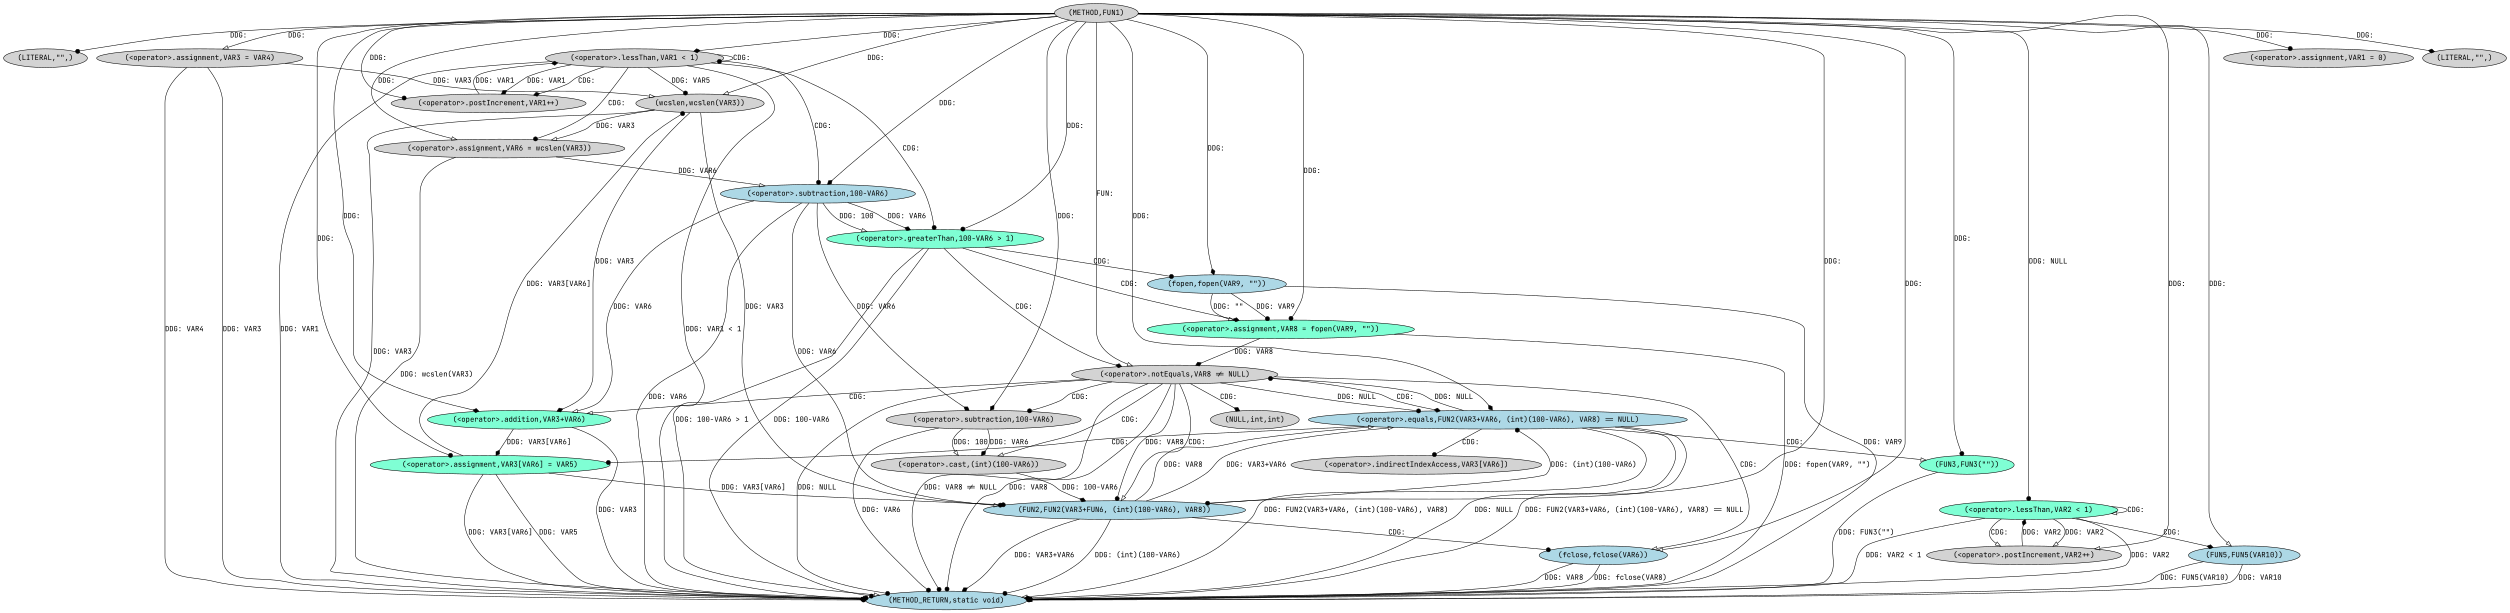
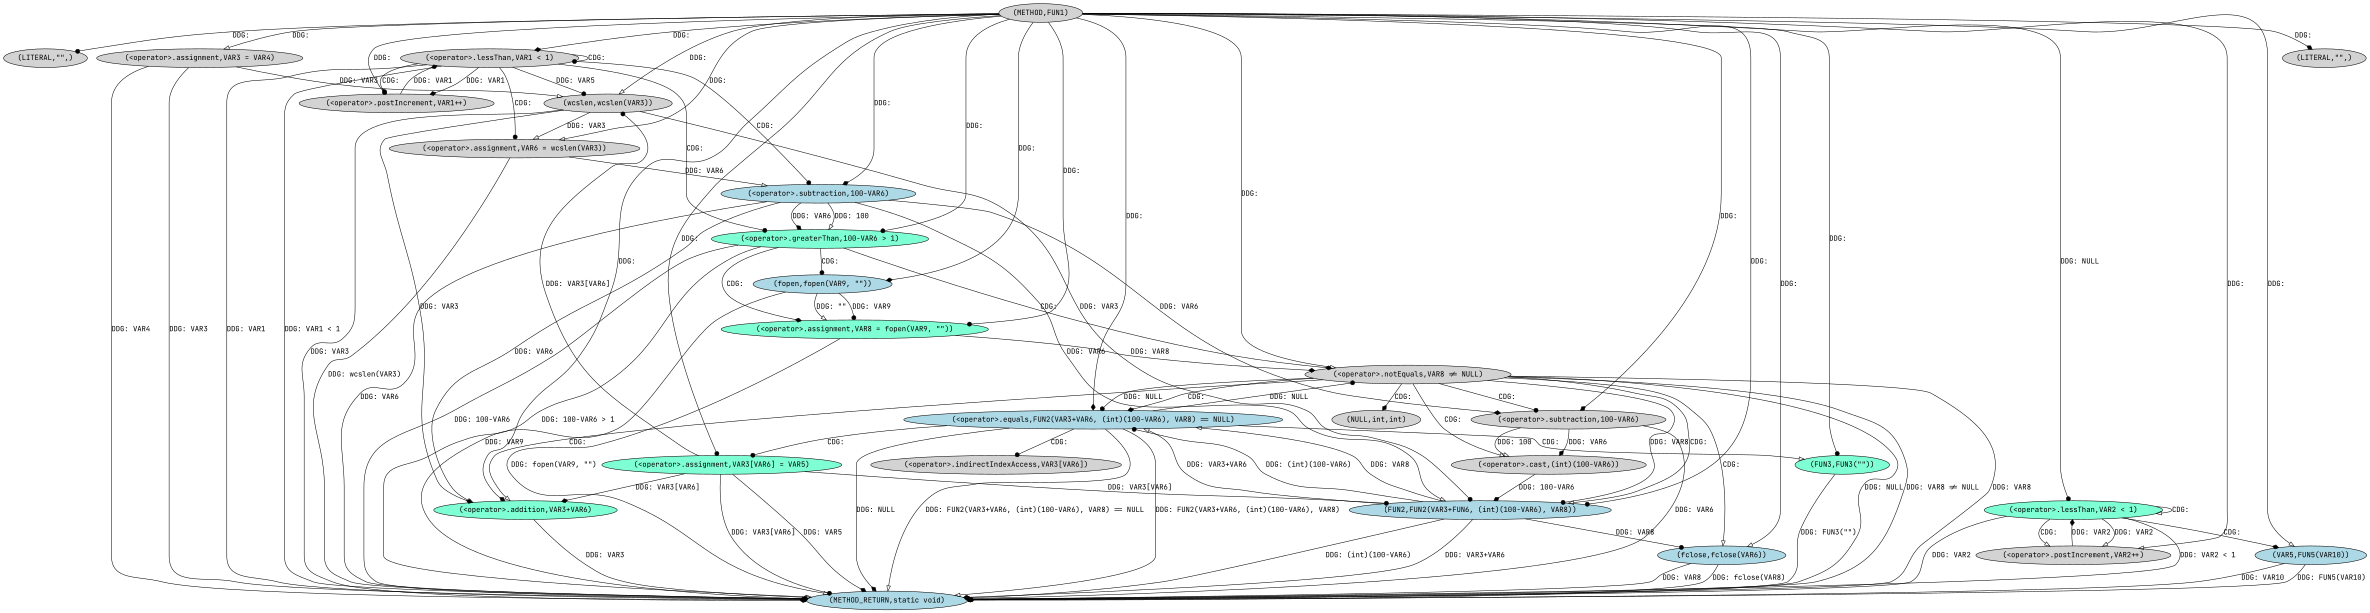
node "(<operator>.assignment,VAR1 = 0)": removed
edge "(METHOD,FUN1)" -> "(<operator>.notEquals,VAR8 != NULL)": label "FUN: " -> "DDG: "
edge "(<operator>.addition,VAR3+VAR6)" -> "(<operator>.assignment,VAR3[VAR6] = VAR5)": reversed
edge "(FUN2,FUN2(VAR3+FUN6, (int)(100-VAR6), VAR8))" -> "(fclose,fclose(VAR6))": label "CDG: " -> "DDG: VAR8"
node "(FUN5,FUN5(VAR10))": label "(FUN5,FUN5(VAR10))" -> "(VAR5,FUN5(VAR10))"
